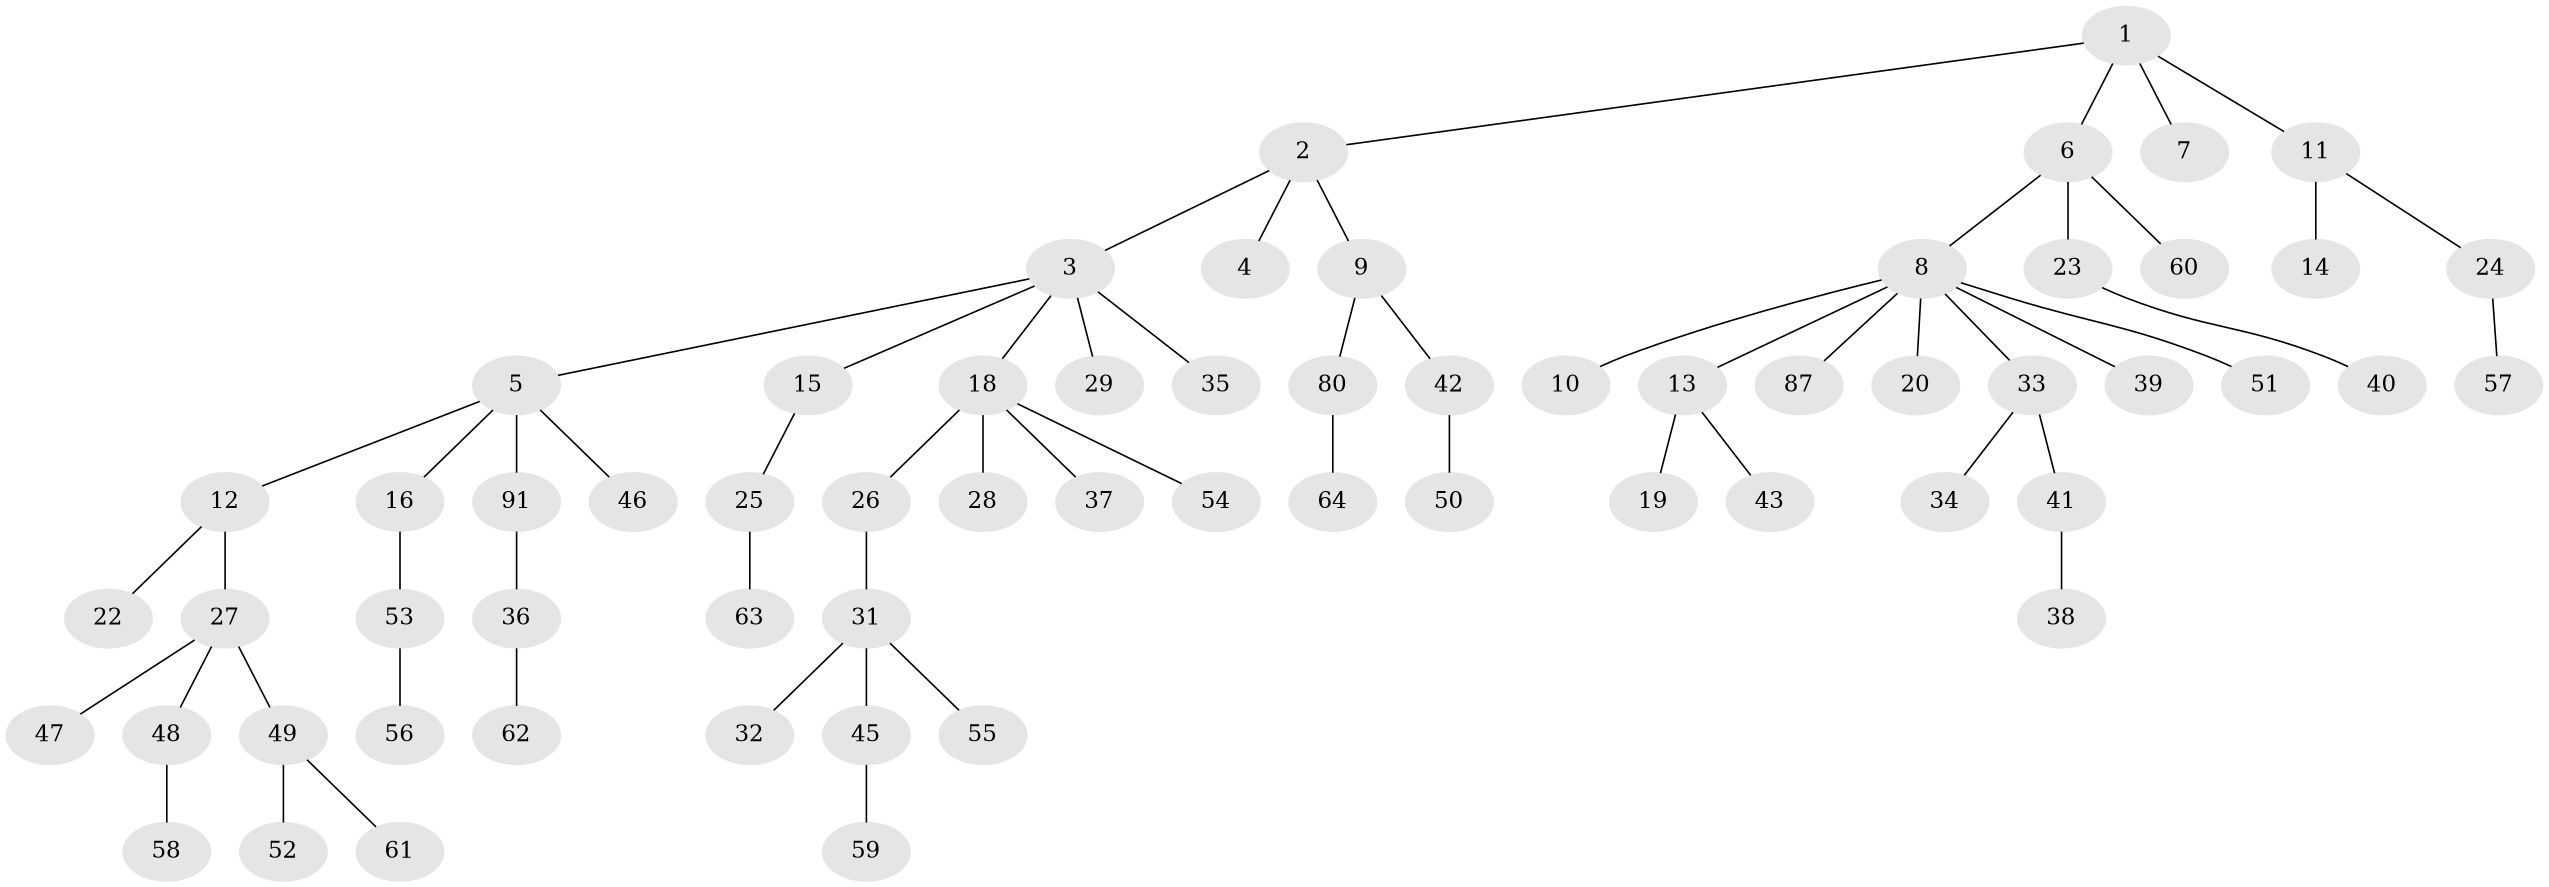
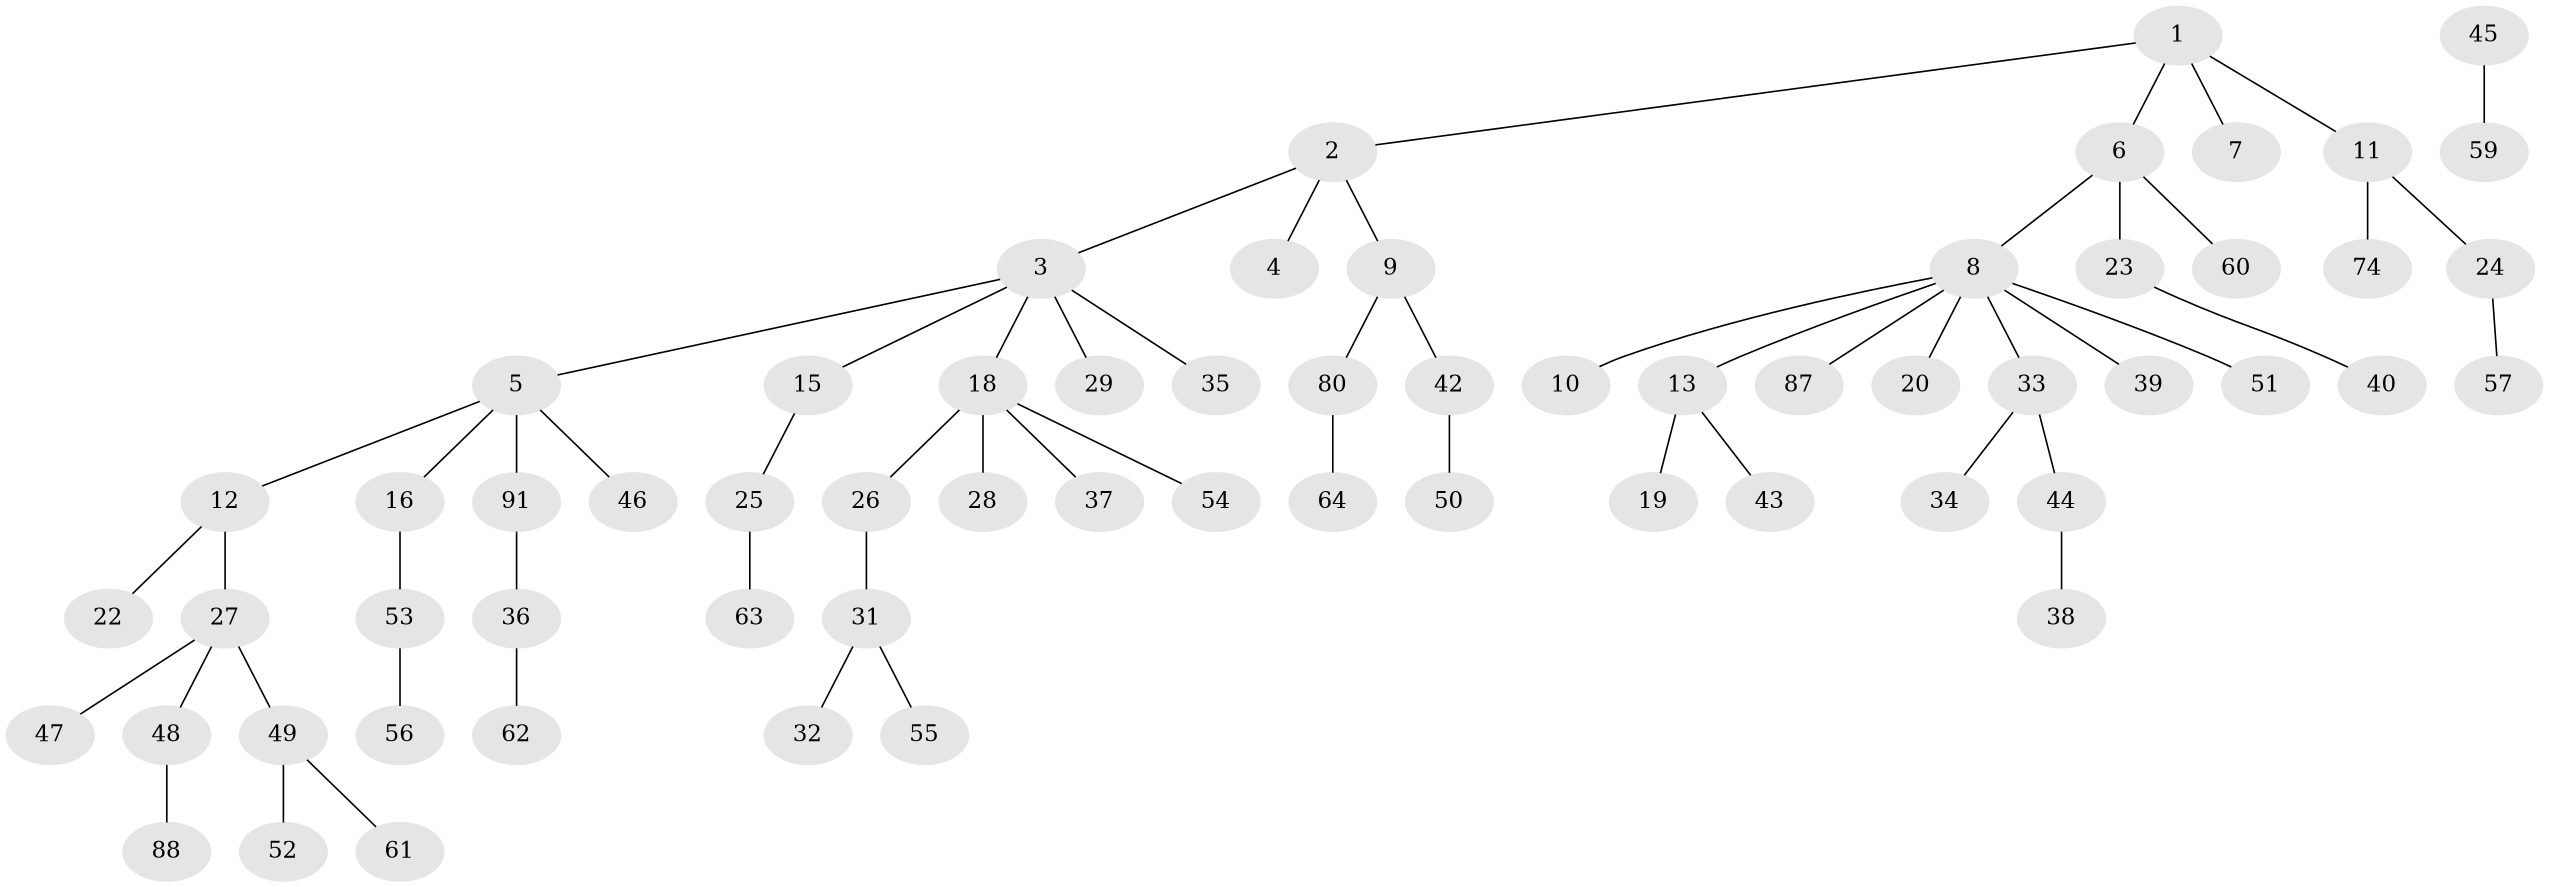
node "14": label "14" -> "74"
node "41": label "41" -> "44"
edge "31" -- "45": removed
node "58": label "58" -> "88"
